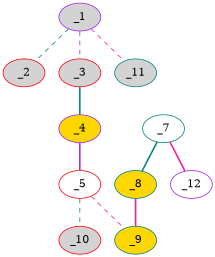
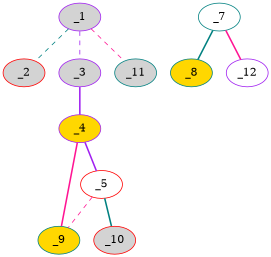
node "_3": color red -> purple
edge "_3" -- "_4": color teal -> purple
edge "_5" -- "_10": style dashed -> bold
edge "_8" -- "_9": now "_4" -- "_9"
